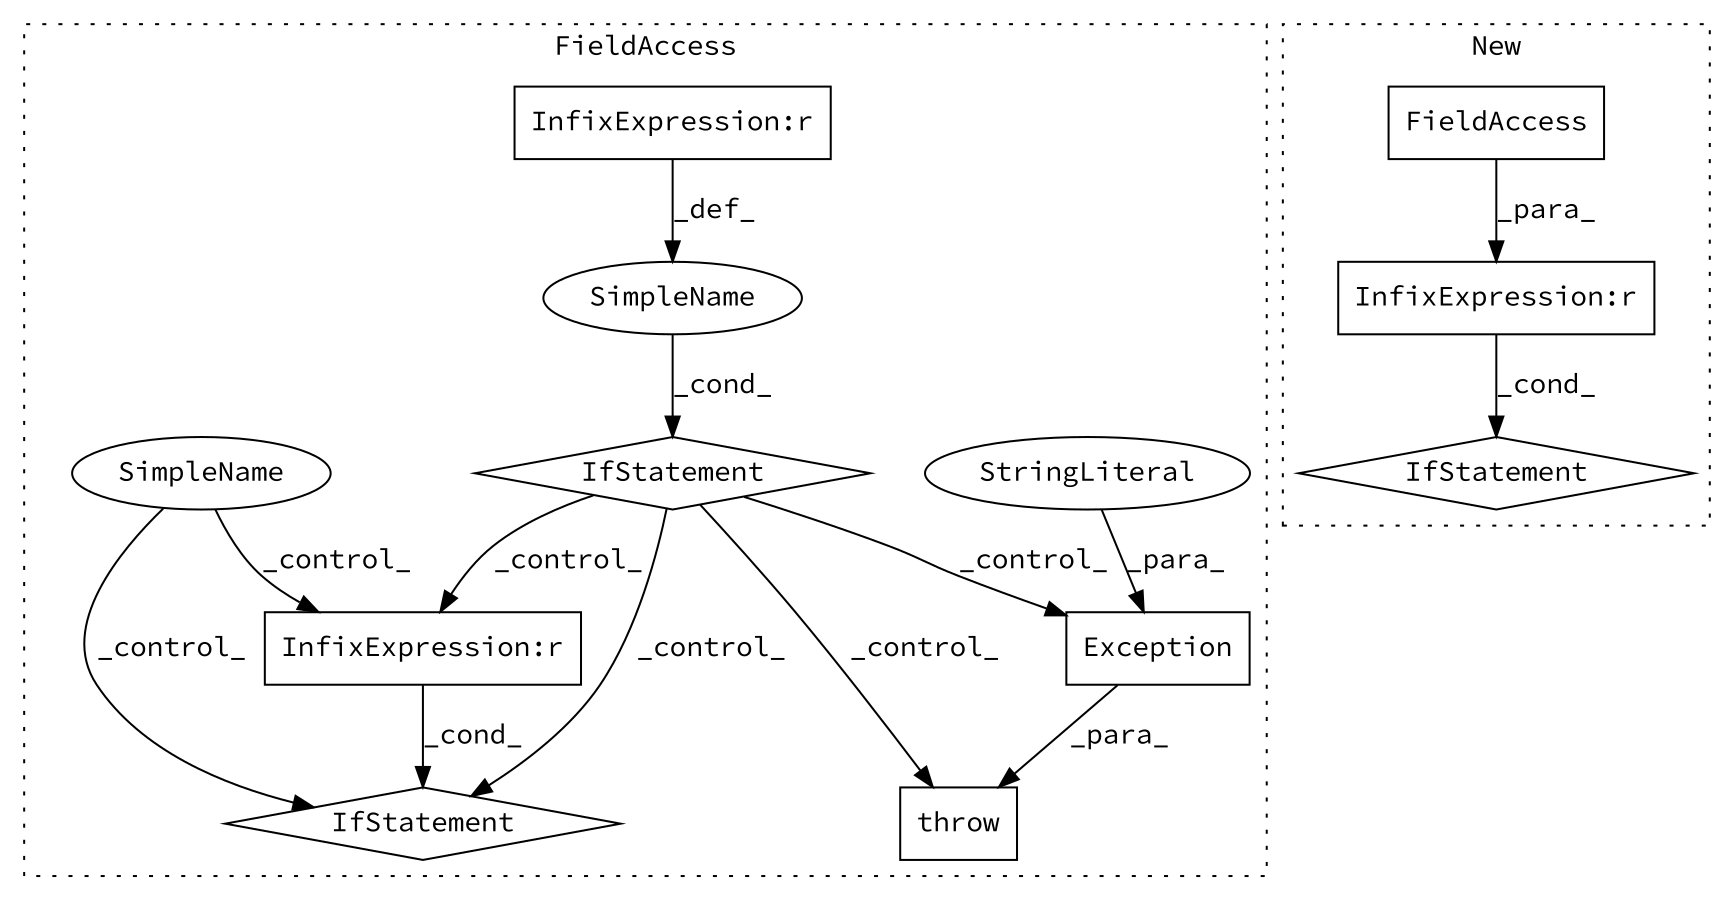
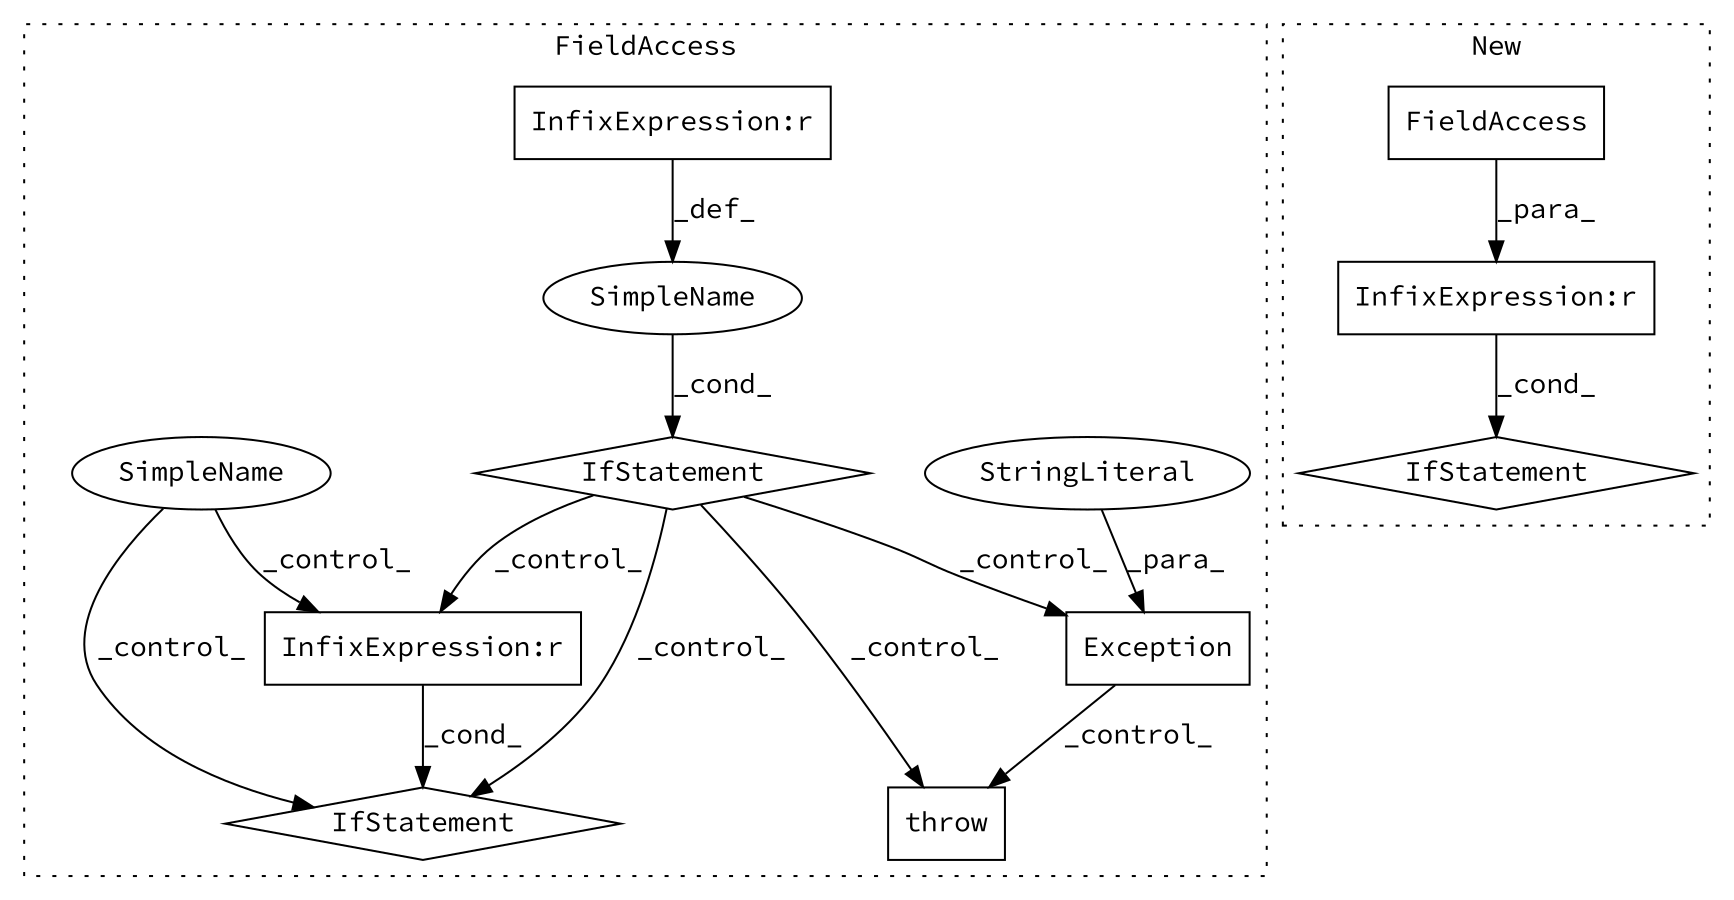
edge "Exception" -> "throw": label "_para_" -> "_control_"
